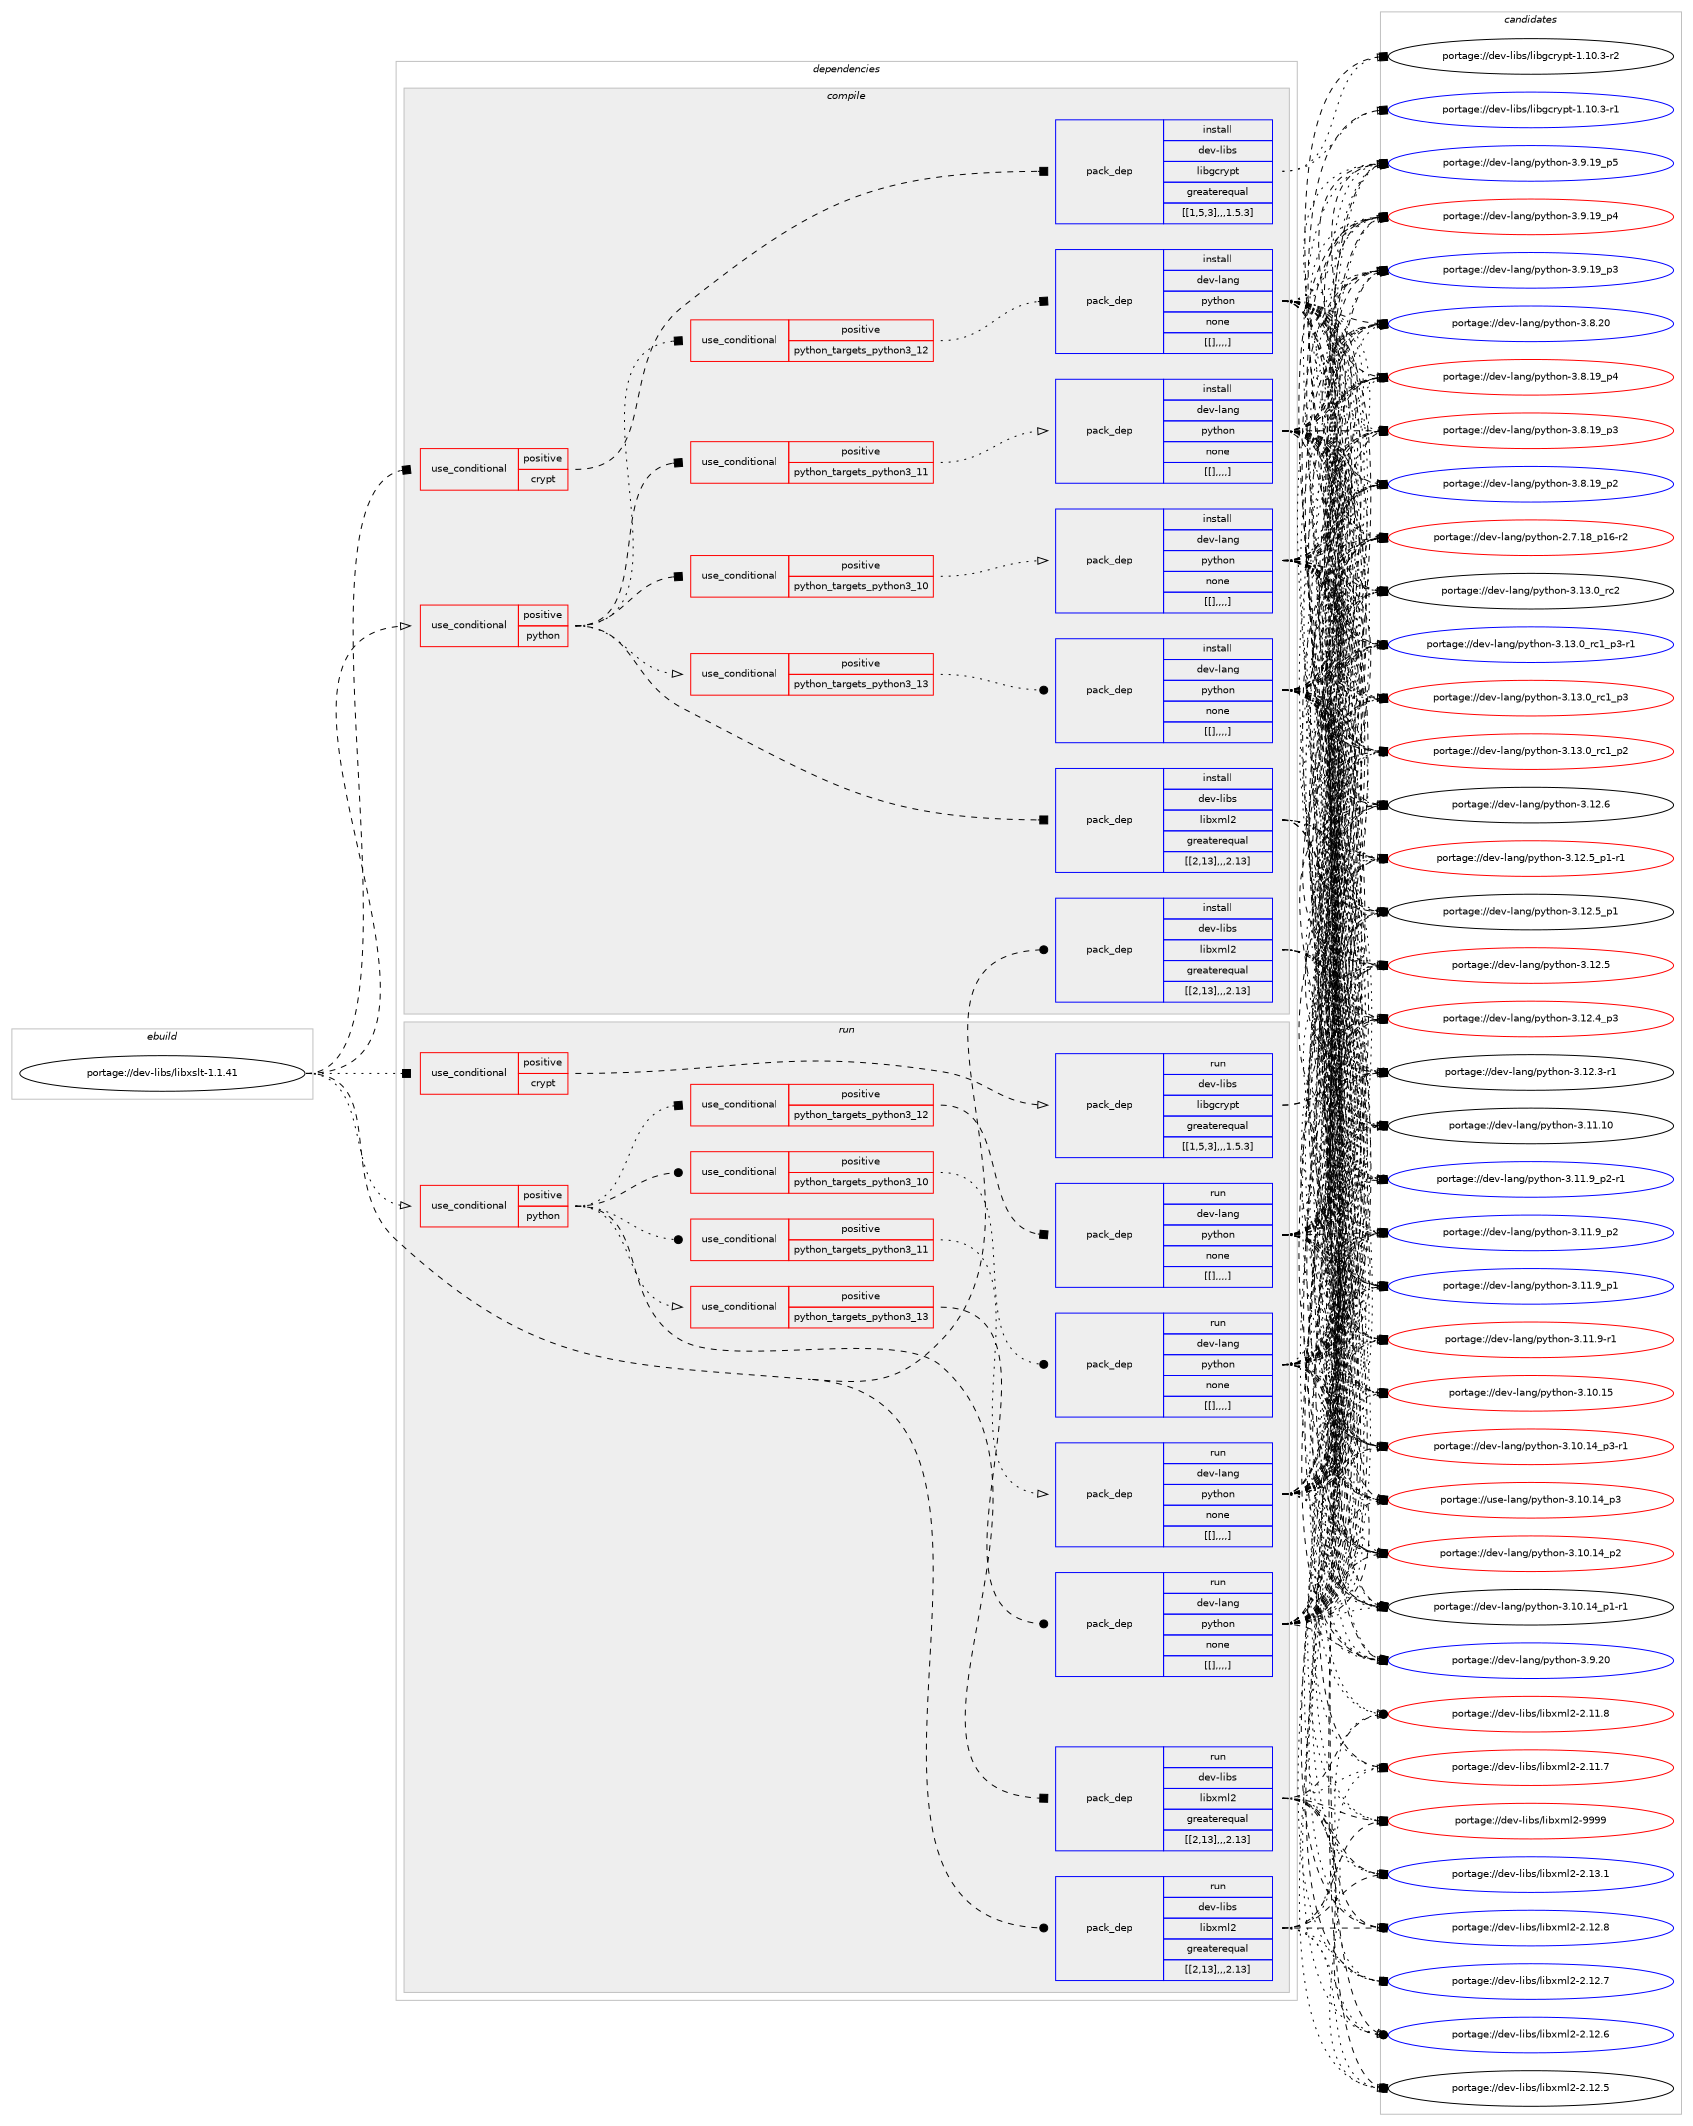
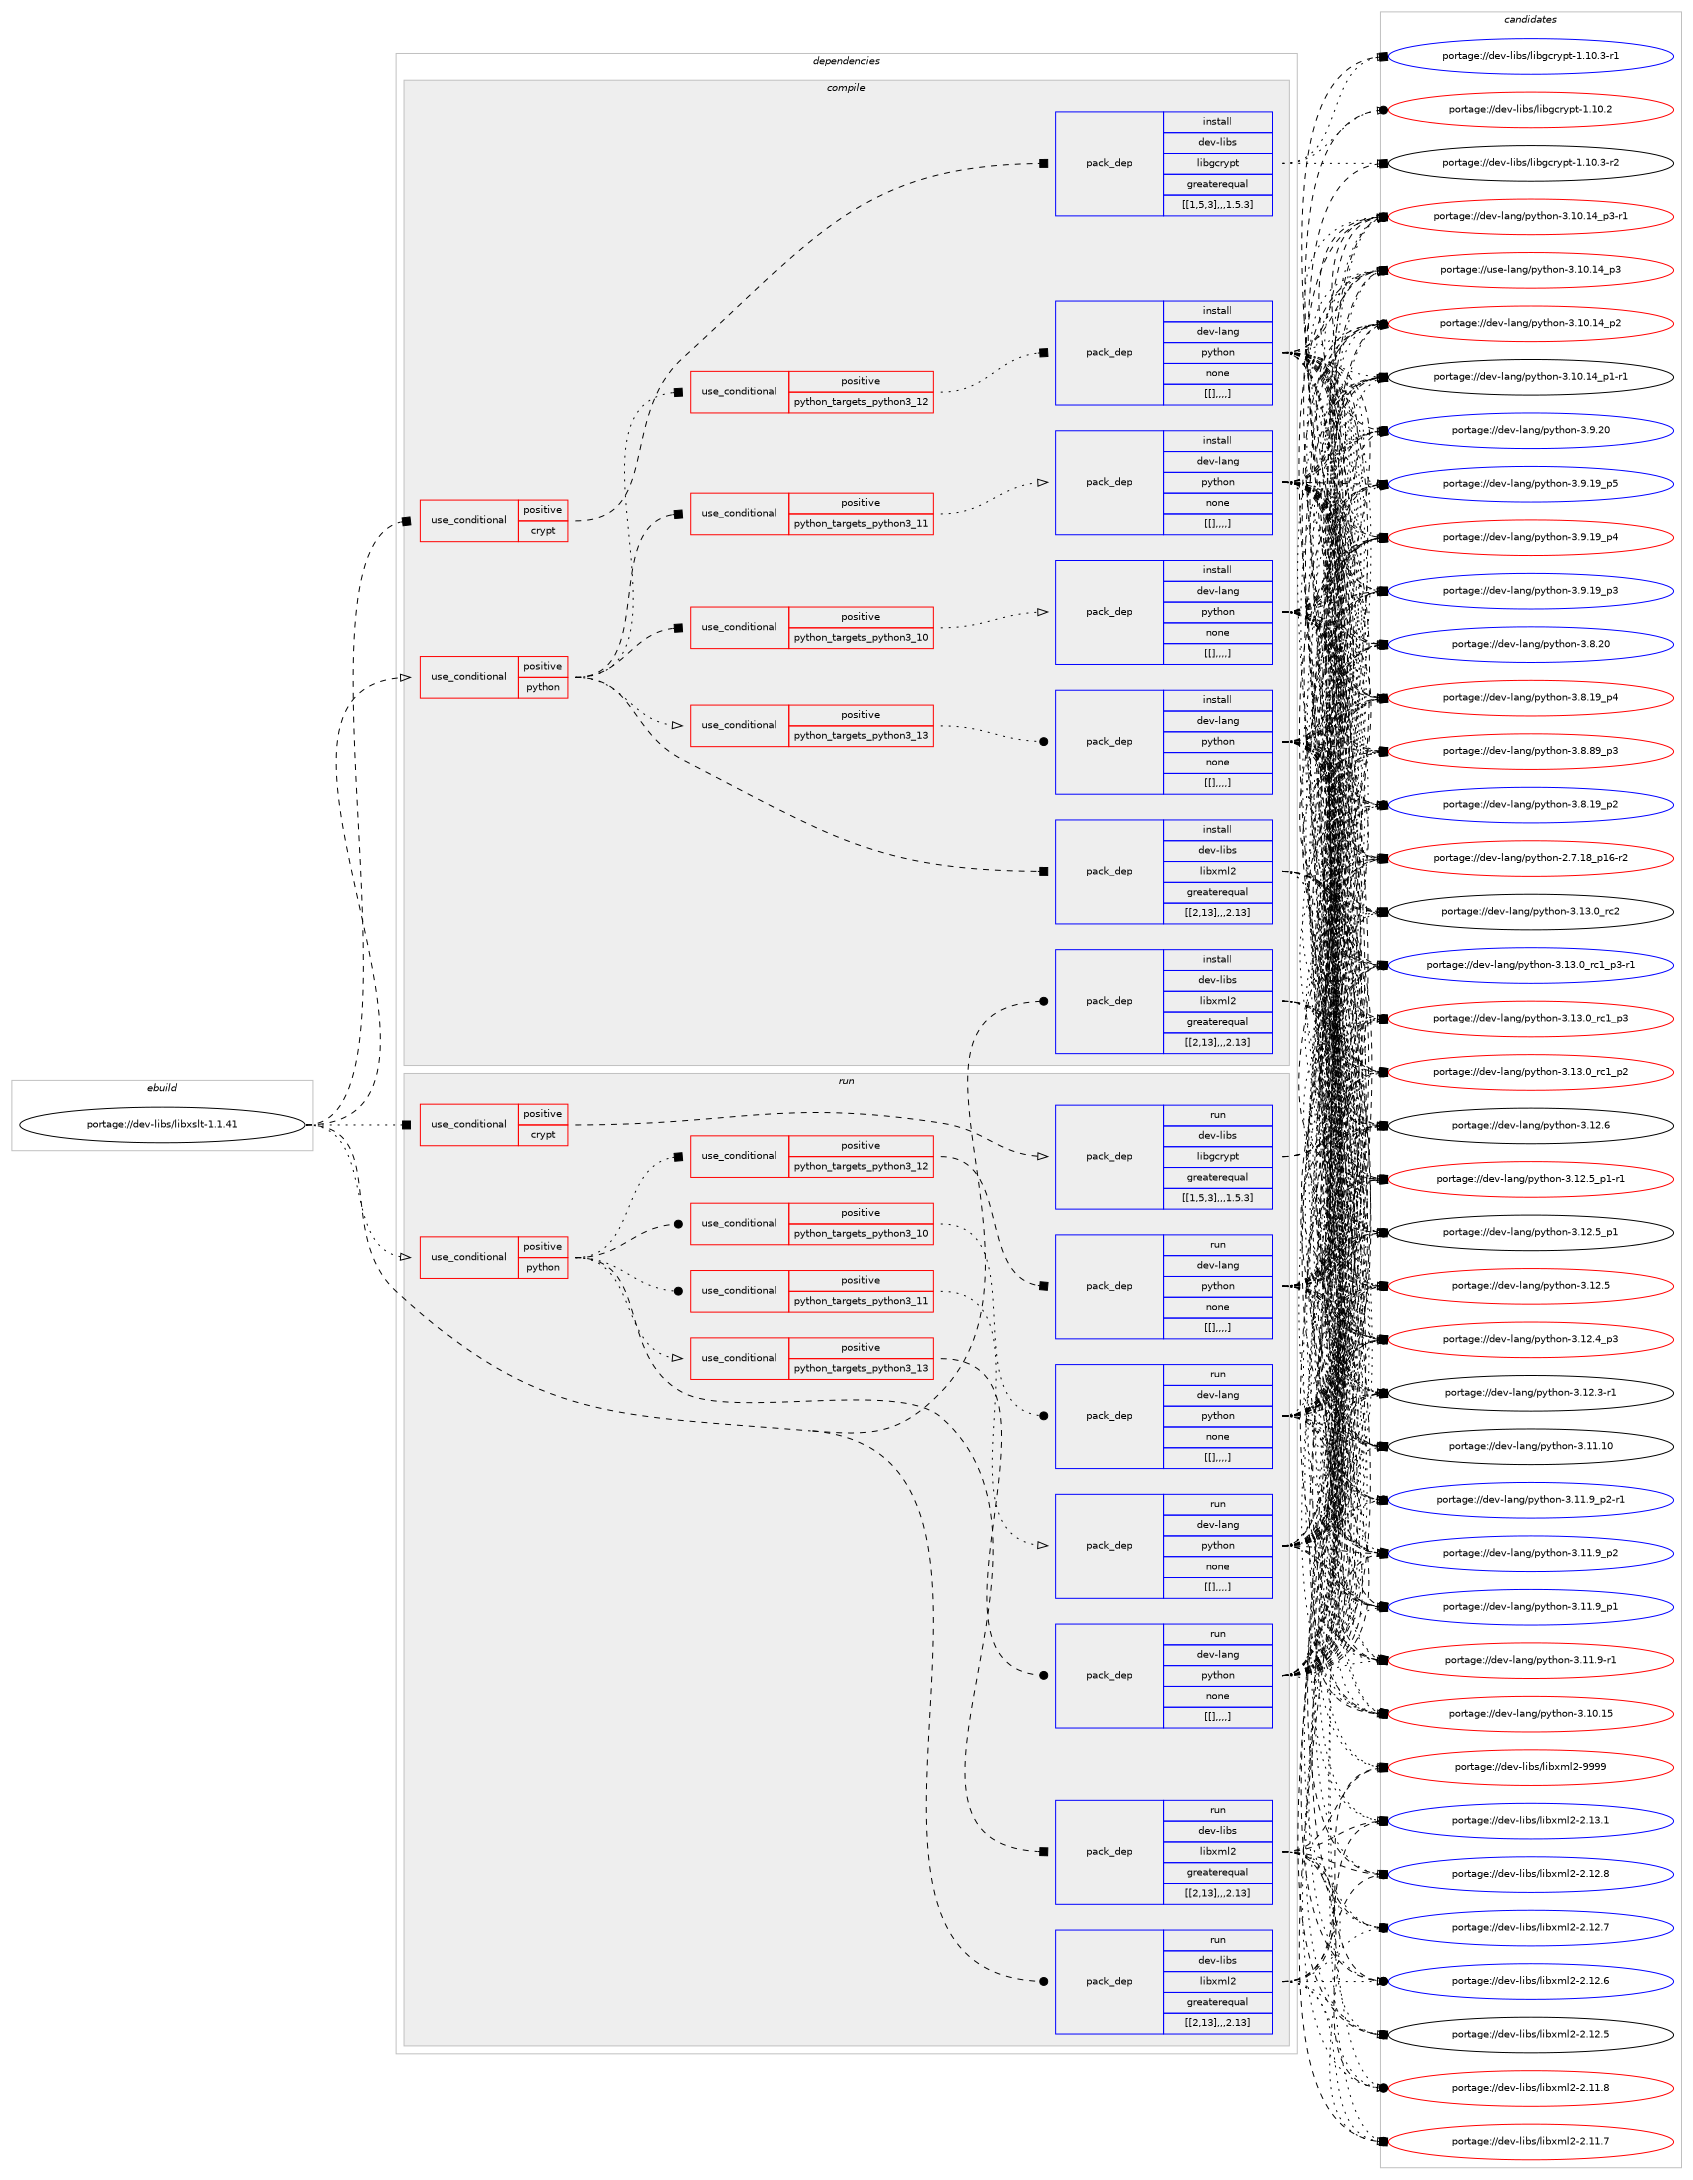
node "portage://dev-libs/libgcrypt-1.10.2": added
node "portage://dev-lang/python-3.8.19_p3": label "portage://dev-lang/python-3.8.19_p3" -> "portage://dev-lang/python-3.8.89_p3"
